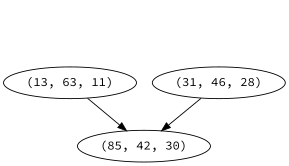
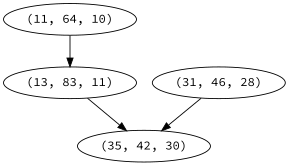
node "(11, 64, 10)": added
node "(13, 63, 11)": label "(13, 63, 11)" -> "(13, 83, 11)"
node "(85, 42, 30)": label "(85, 42, 30)" -> "(35, 42, 30)"
